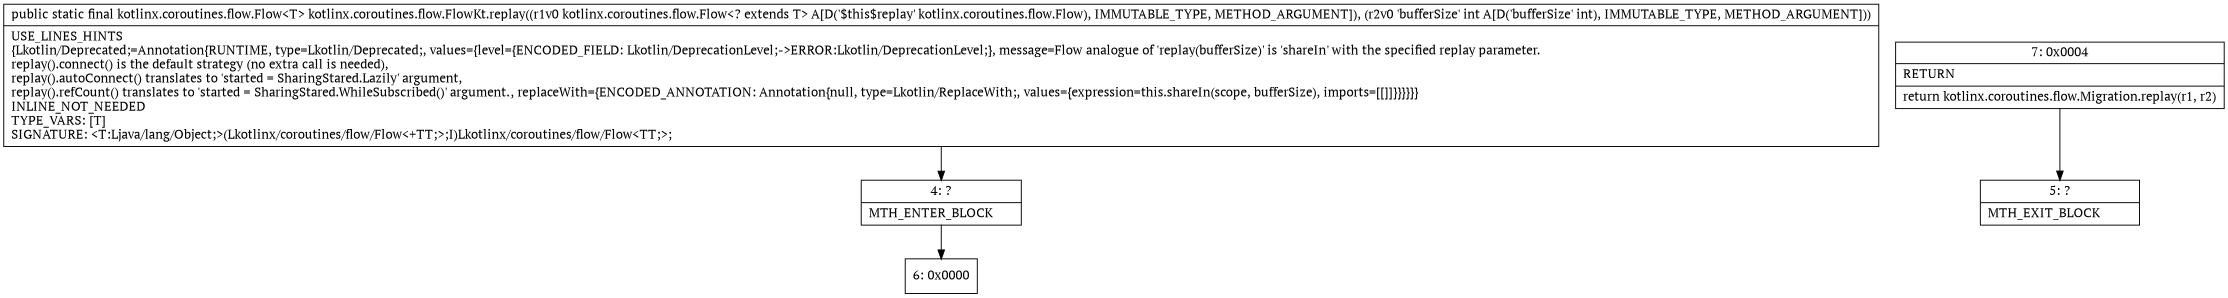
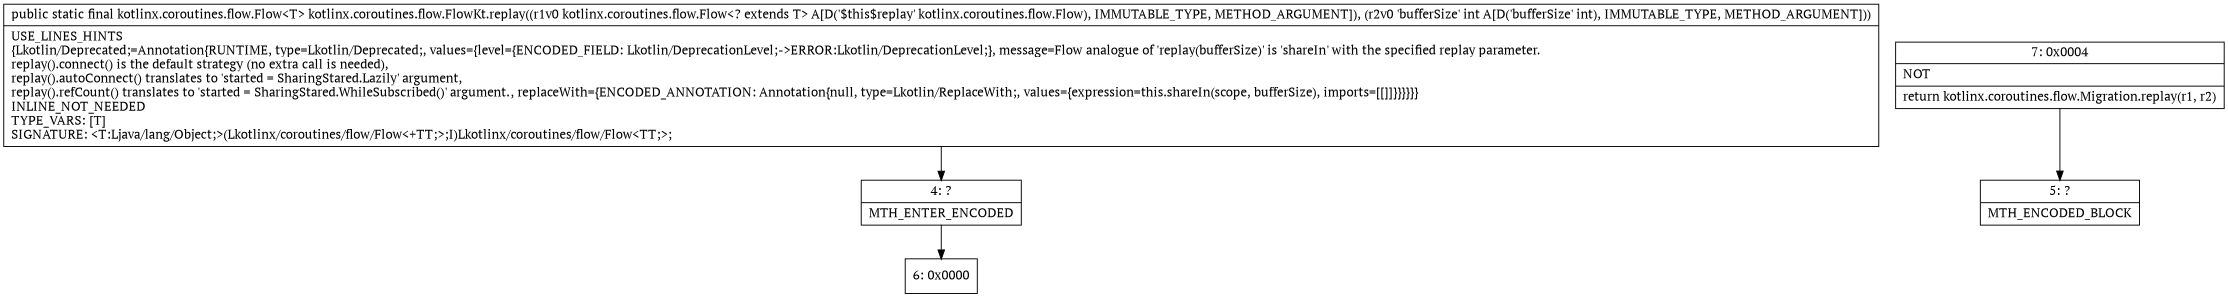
node "7: 0x0004": text "RETURN" -> "NOT"
node "4: ?": text "MTH_ENTER_BLOCK" -> "MTH_ENTER_ENCODED"
node "5: ?": text "MTH_EXIT_BLOCK" -> "MTH_ENCODED_BLOCK"
